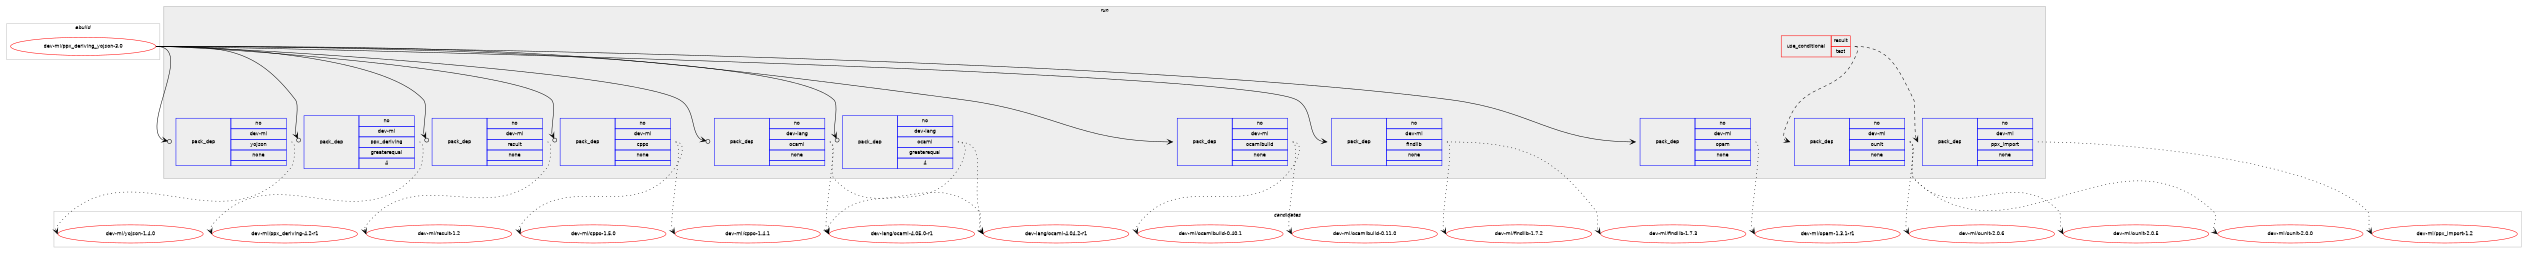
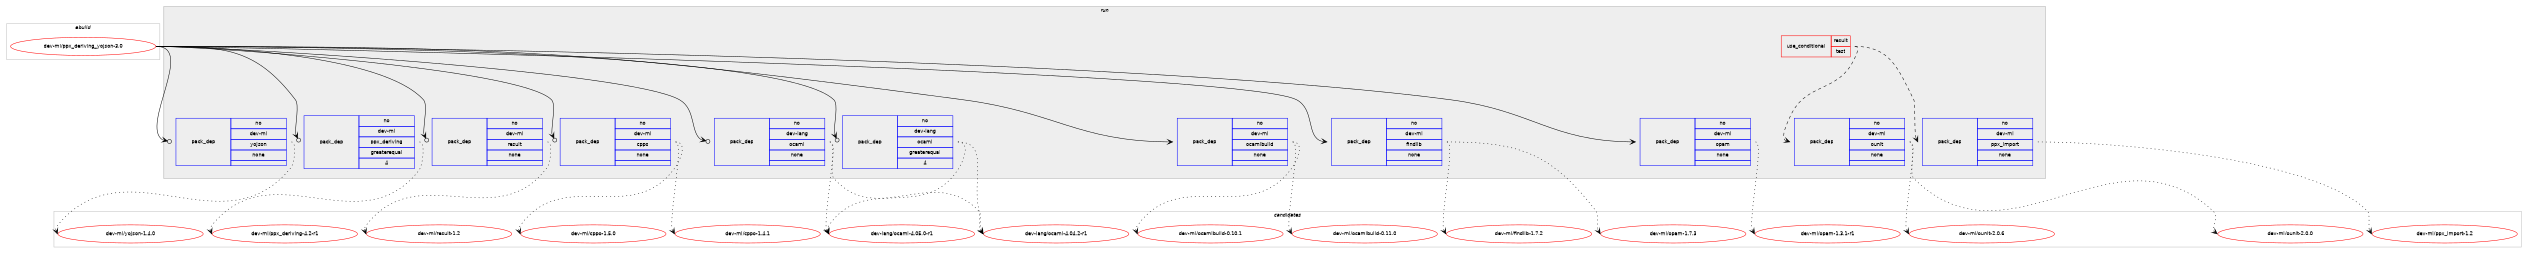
node "dev-ml/ocamlbuild-0.40.1": label "dev-ml/ocamlbuild-0.40.1" -> "dev-ml/ocamlbuild-0.10.1"
node "dev-ml/findlib-1.7.3": label "dev-ml/findlib-1.7.3" -> "dev-ml/opam-1.7.3"
node "dev-ml/ounit-2.0.5": removed
